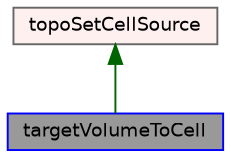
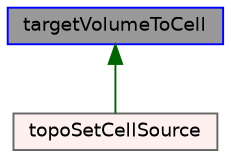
edge "targetVolumeToCell" -> "topoSetCellSource": reversed
